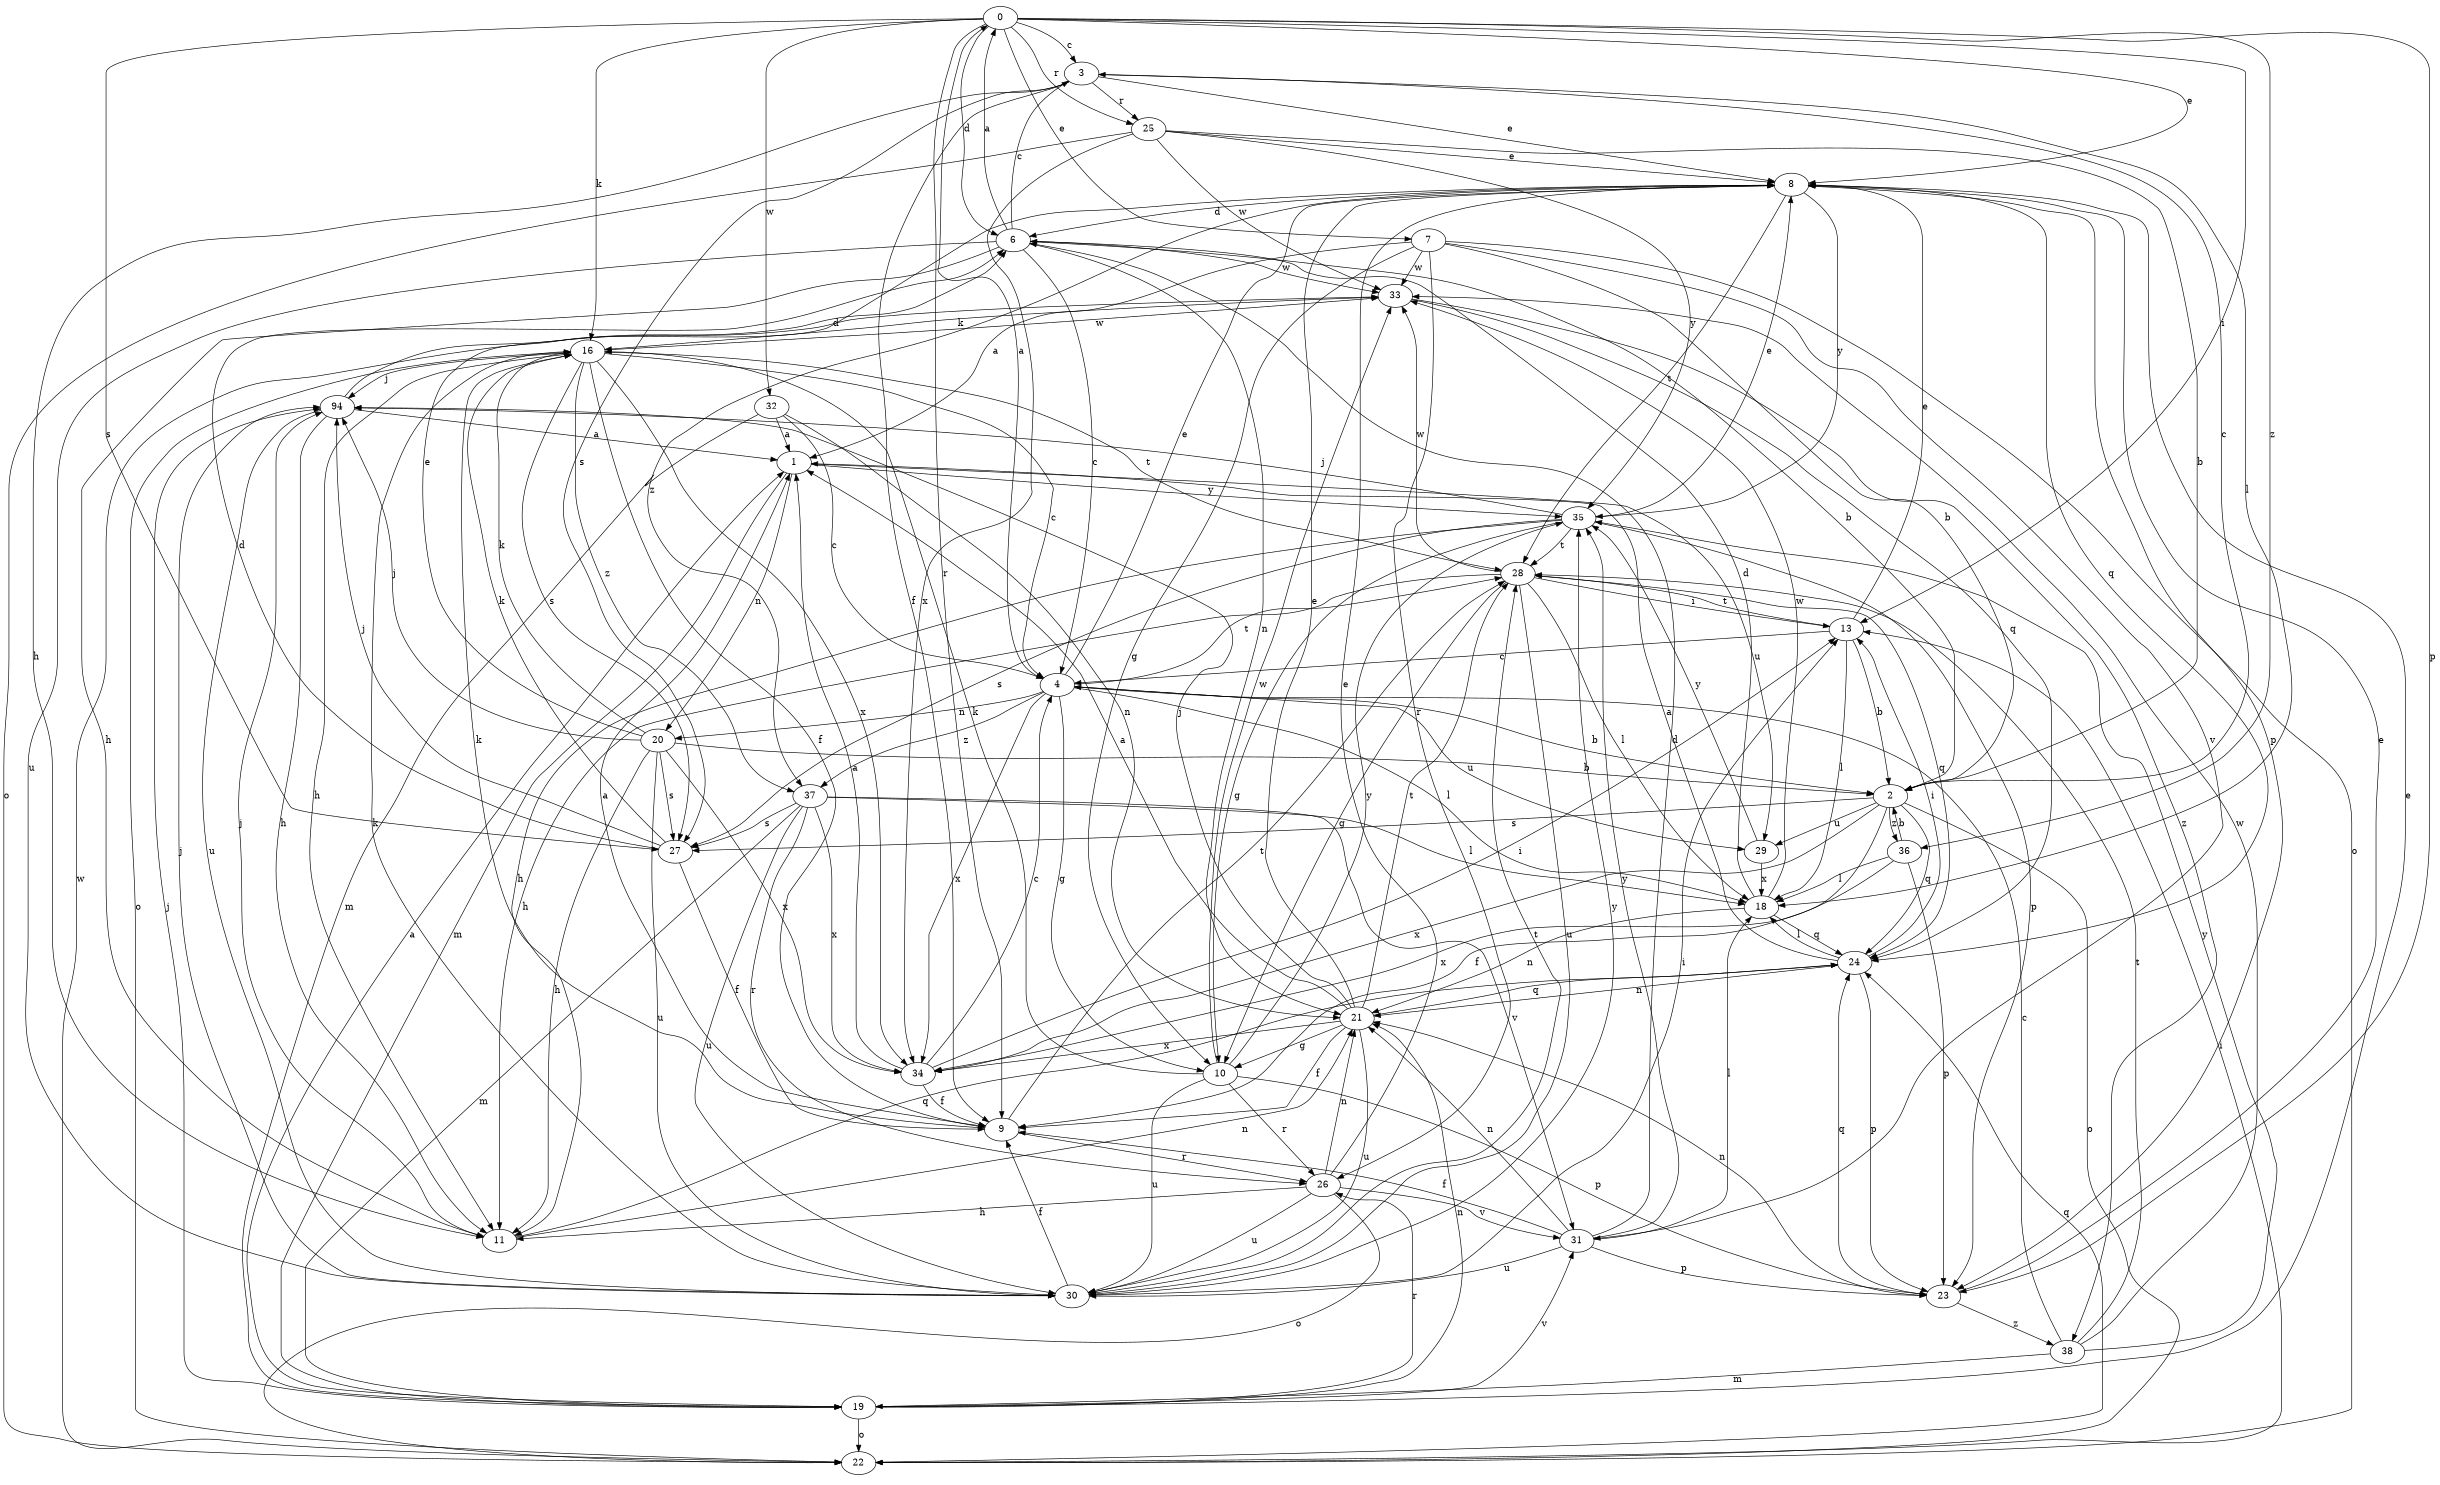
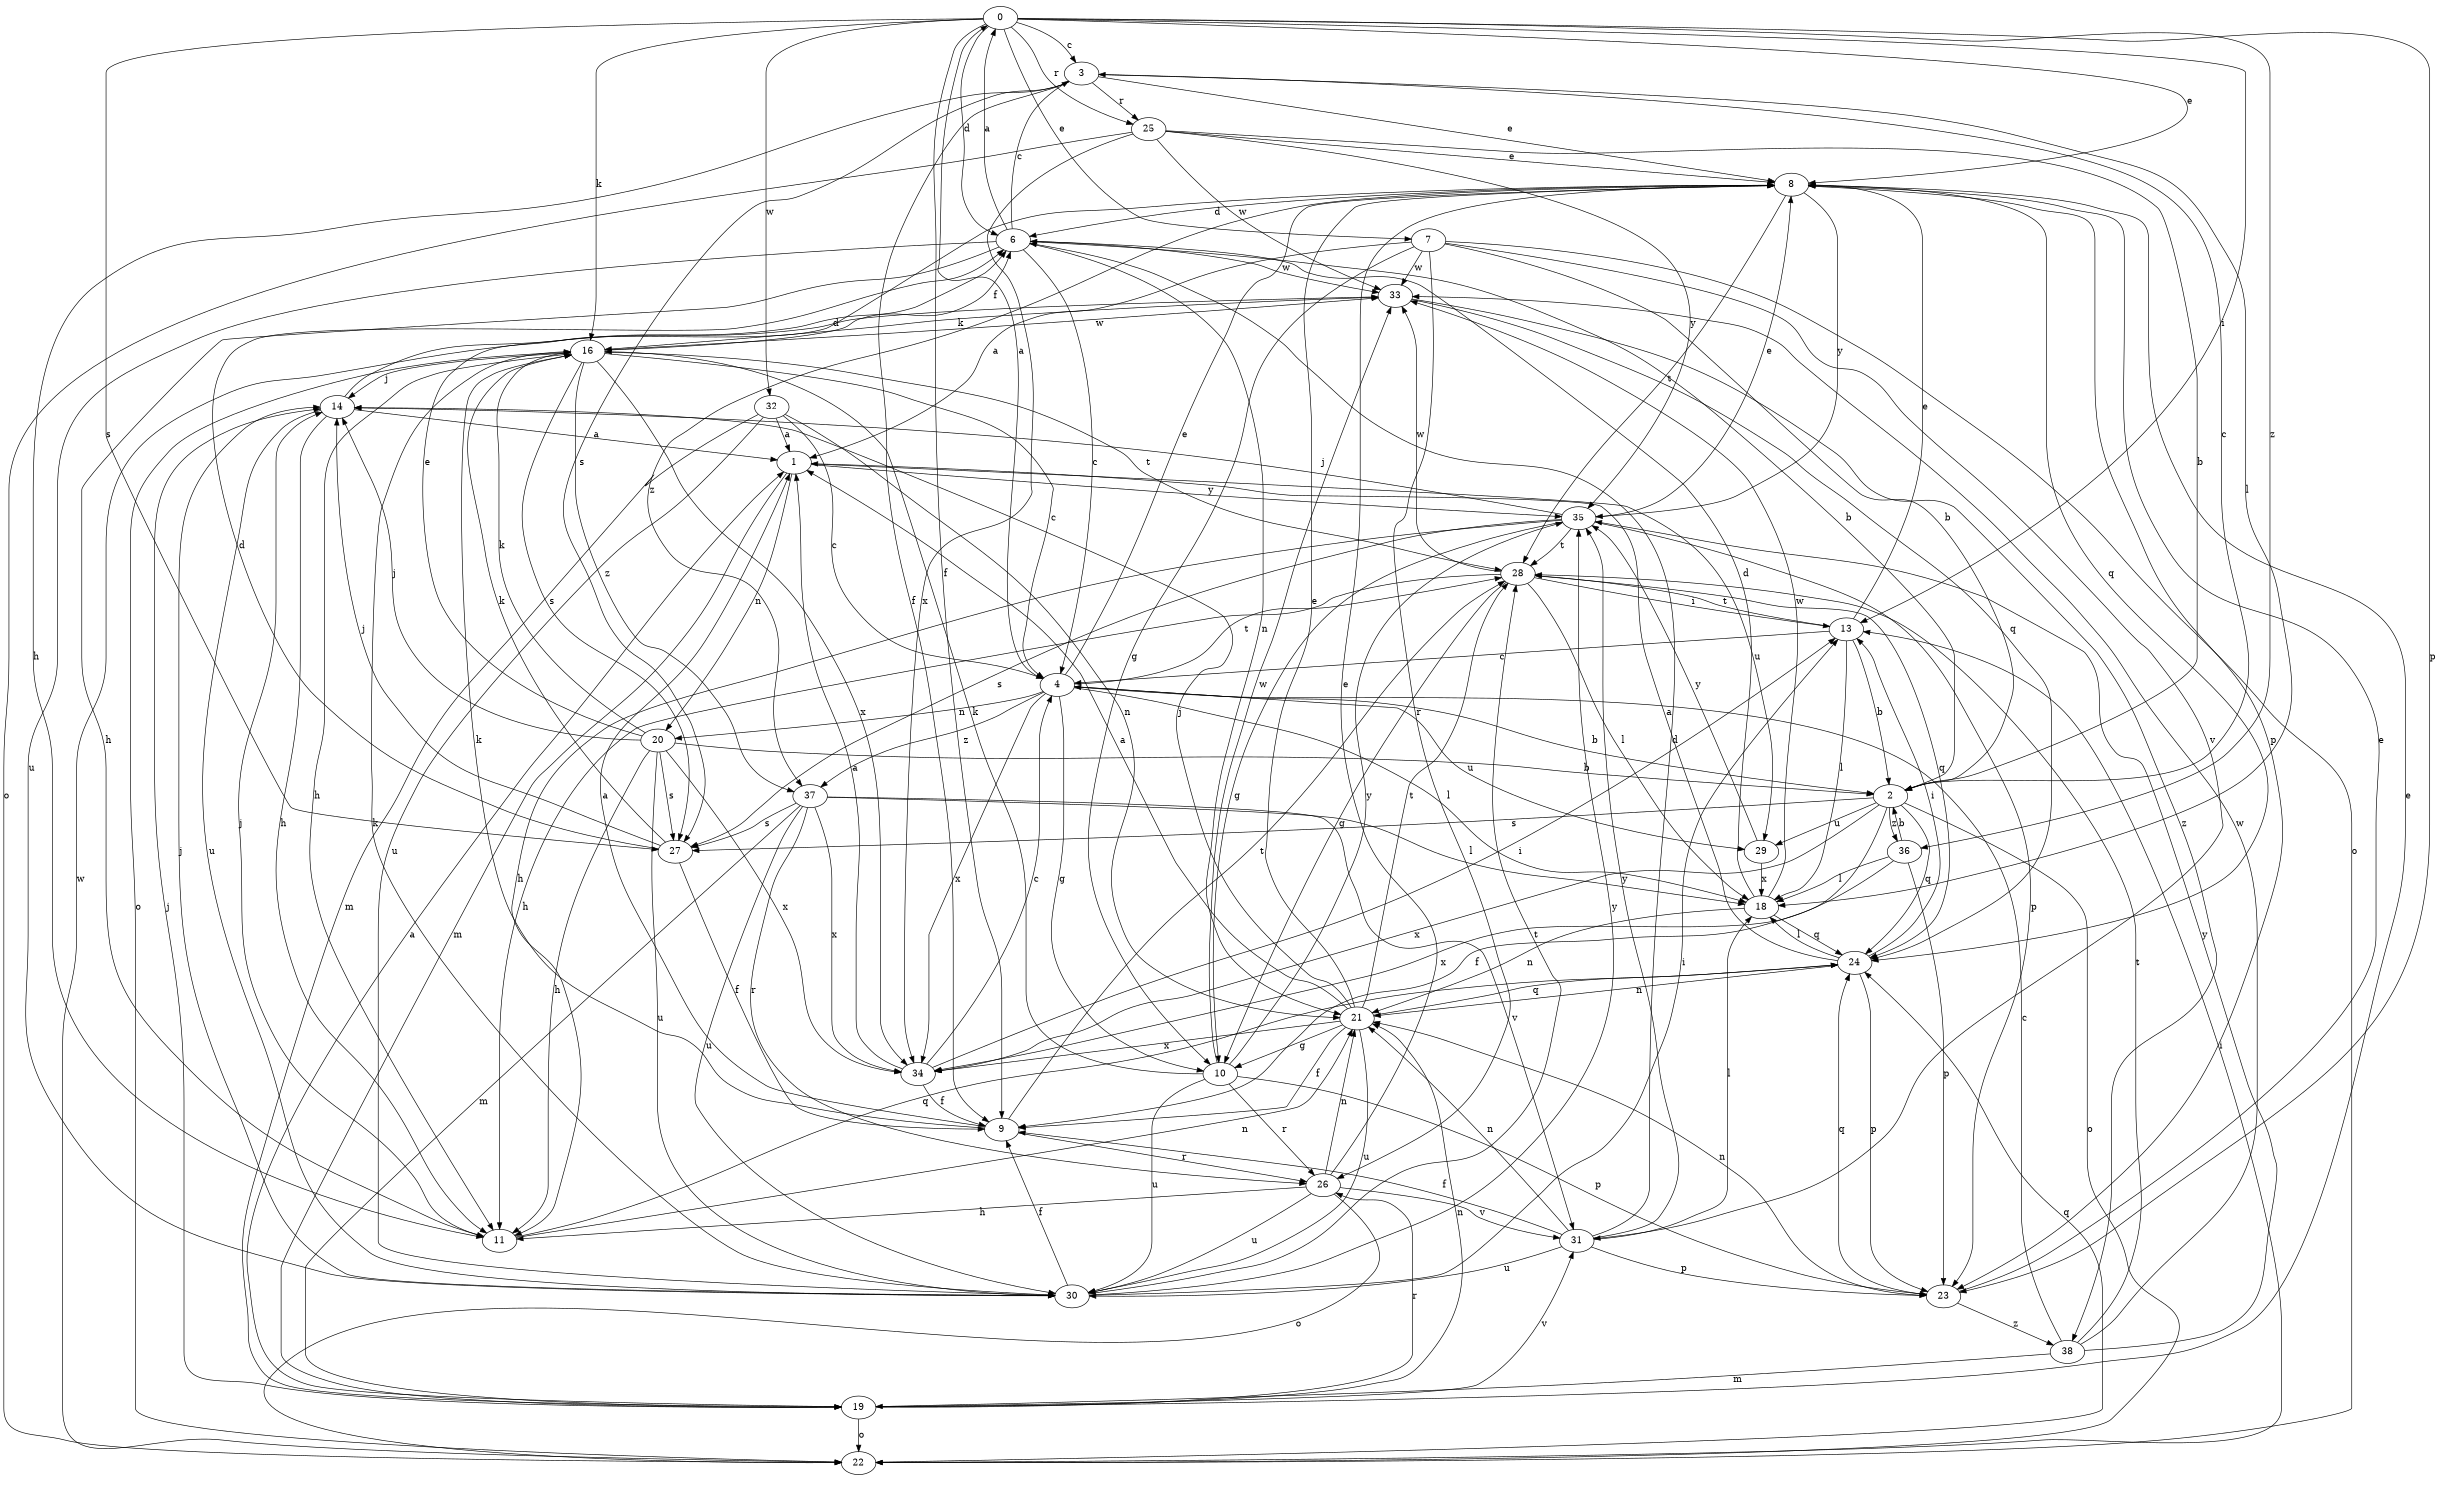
node "94": label "94" -> "14"
edge "0" -> "9": label "r" -> "f"
edge "16" -> "9": now "16" -> "6"
edge "28" -> "30": now "32" -> "30"
